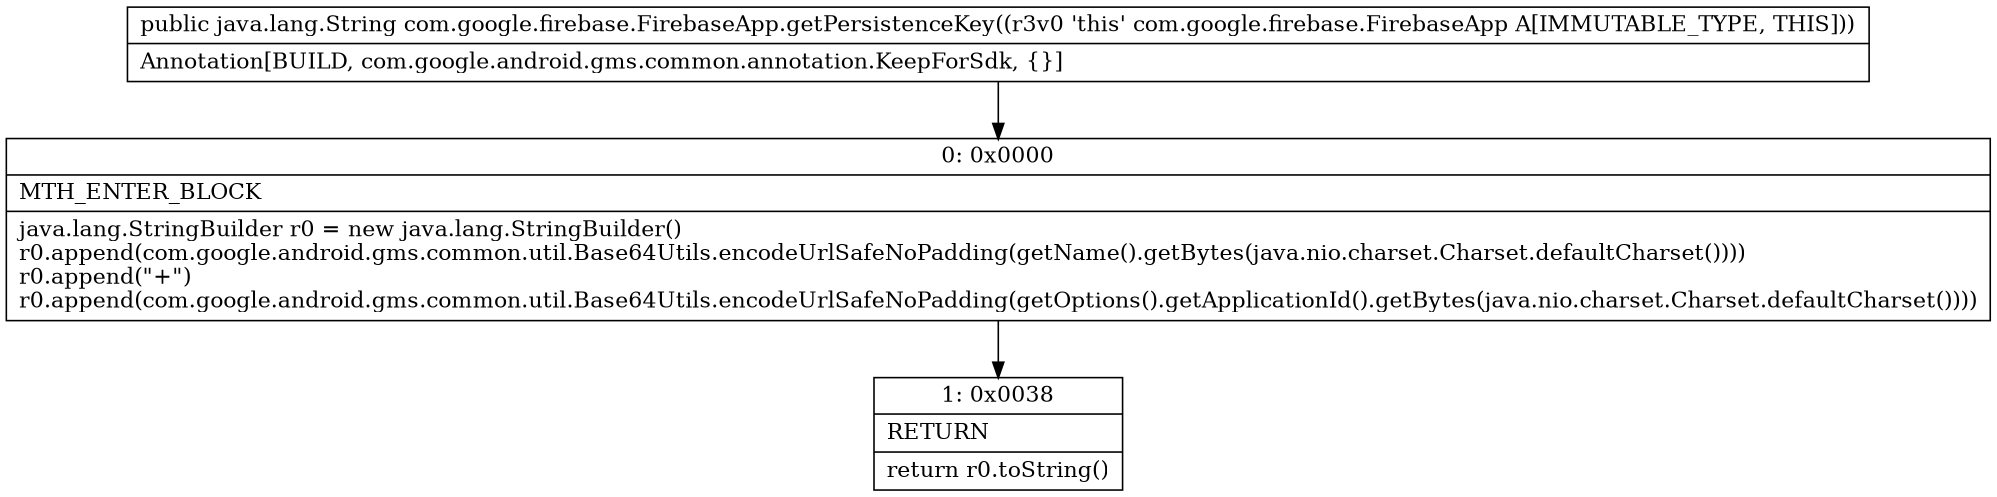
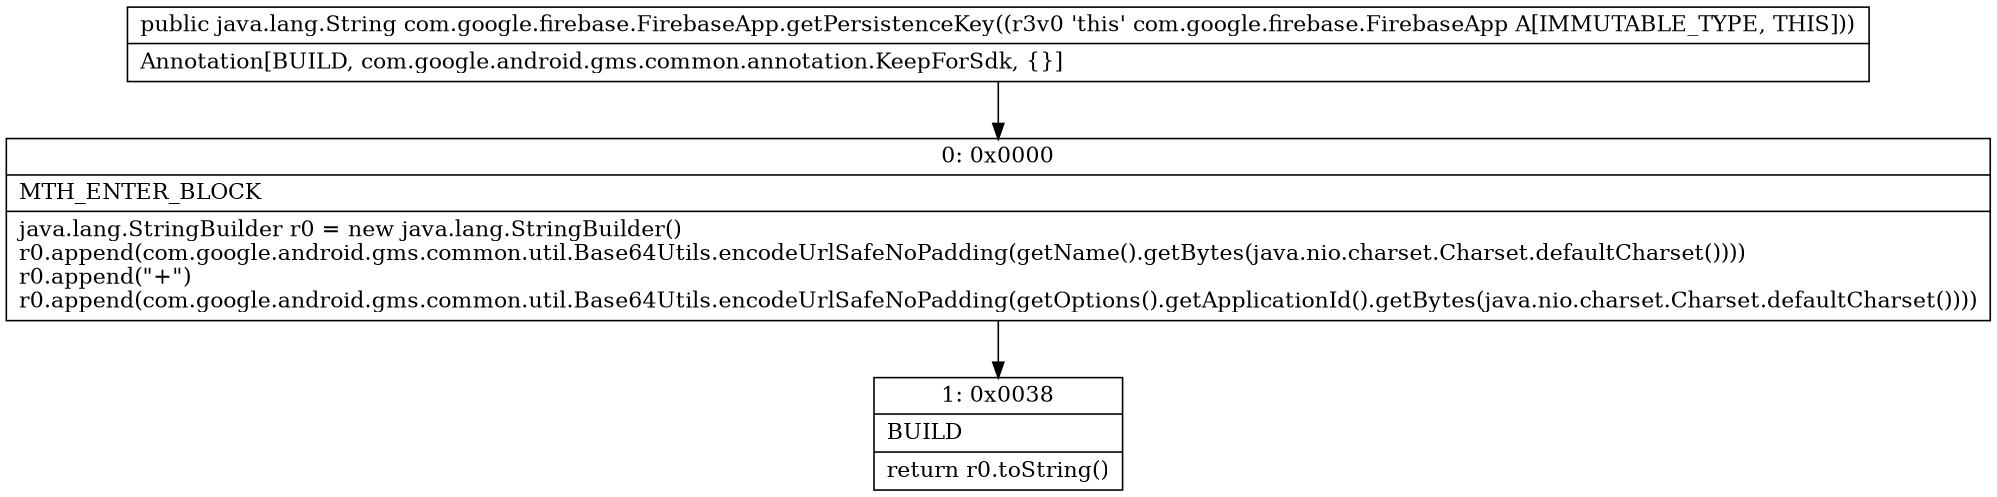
node "1: 0x0038": text "RETURN" -> "BUILD"
